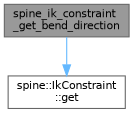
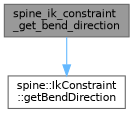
node "spine::IkConstraint ::get": label "spine::IkConstraint ::get" -> "spine::IkConstraint ::getBendDirection"
